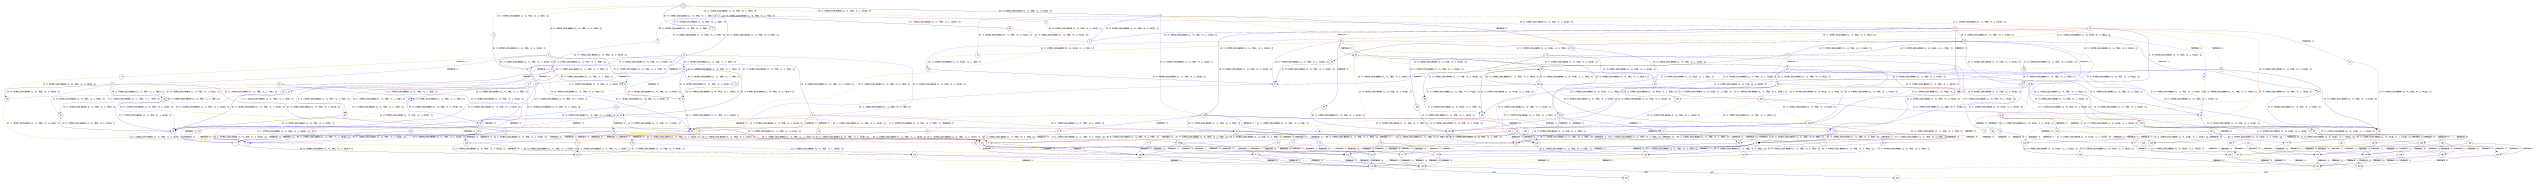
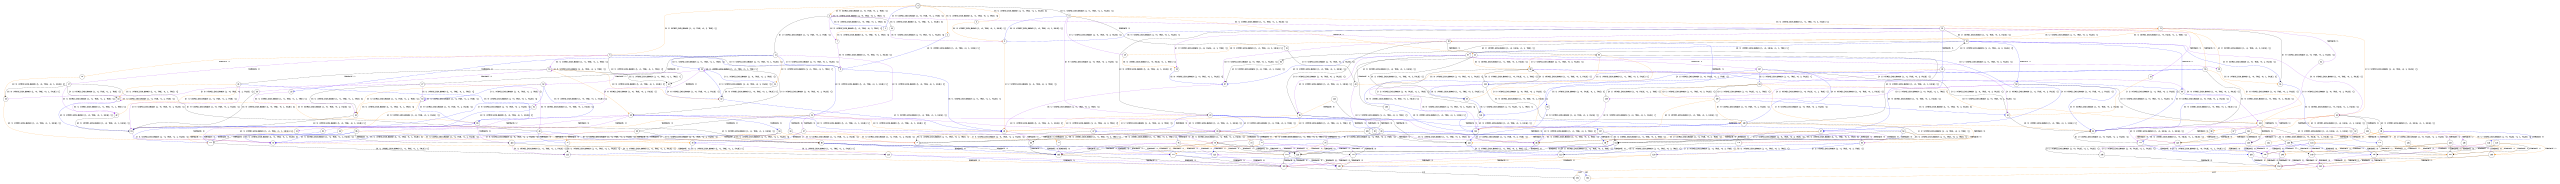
edge "95" -> "124": reversed
